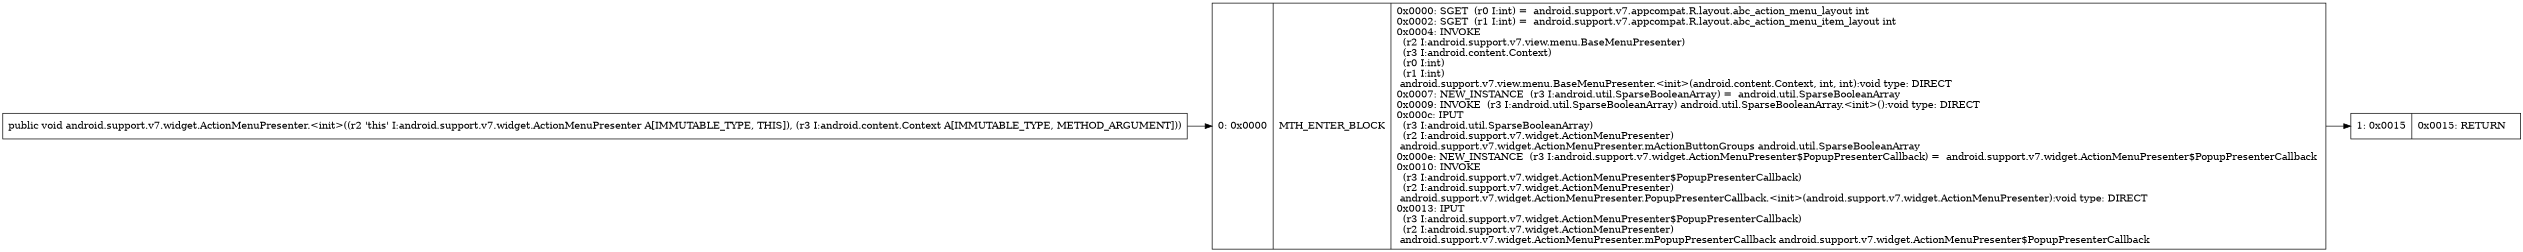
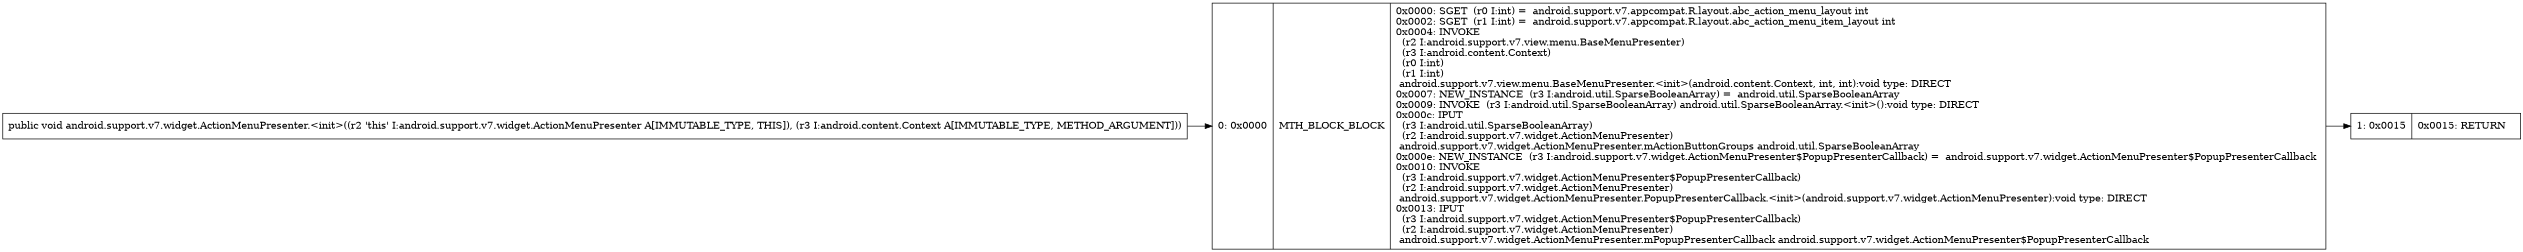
node "0: 0x0000": text "MTH_ENTER_BLOCK" -> "MTH_BLOCK_BLOCK"
